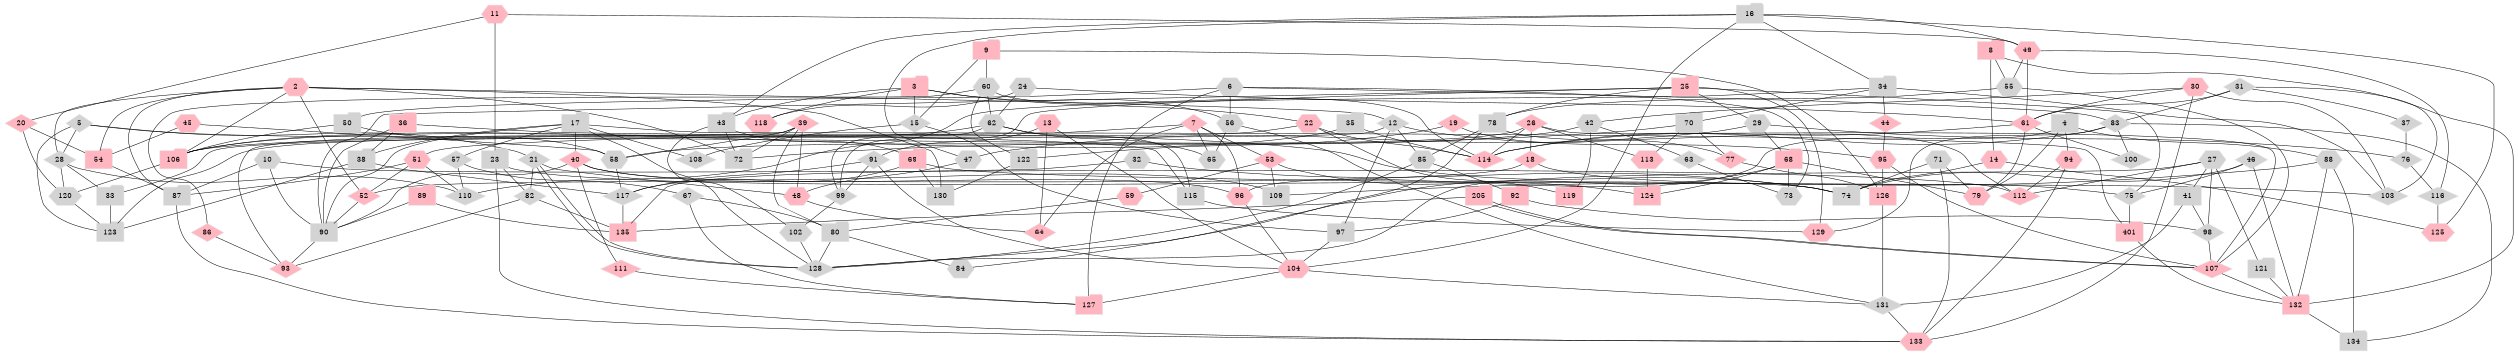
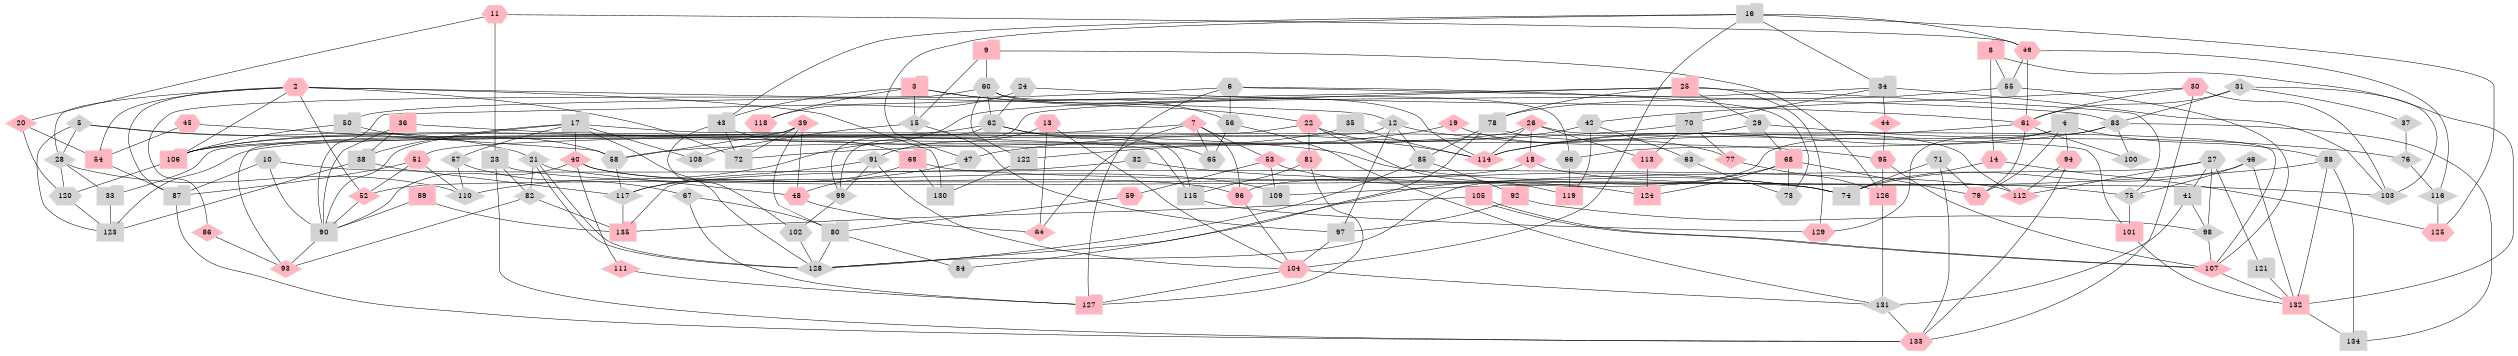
node "81": added
node "66": added
node "205": label "205" -> "105"
node "401": label "401" -> "101"
